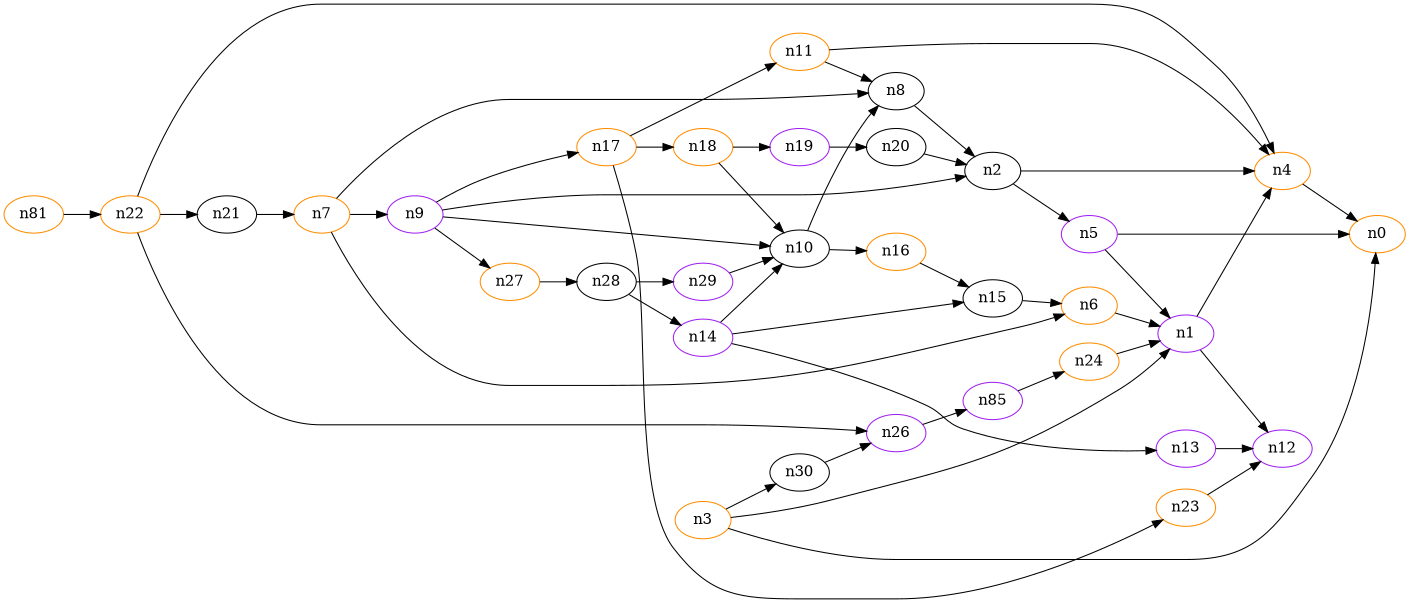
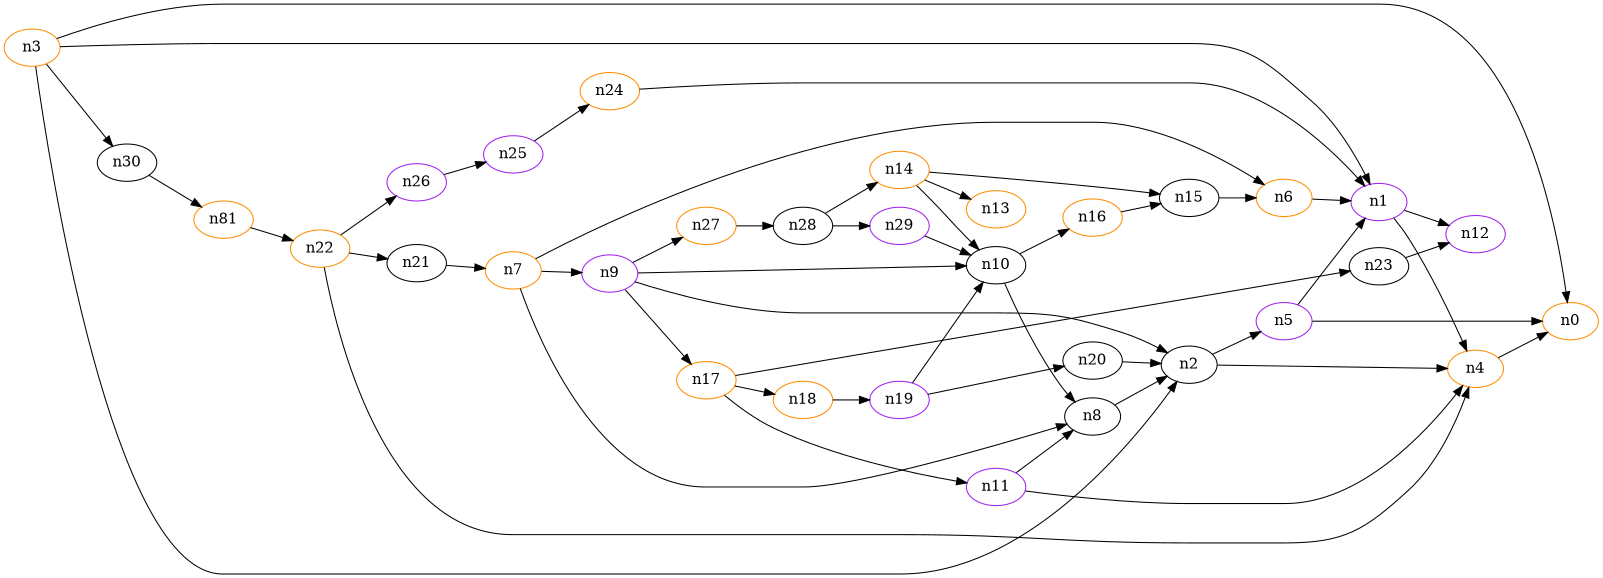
node "n11": color darkorange -> purple
edge "n18" -> "n10": now "n19" -> "n10"
node "n14": color purple -> darkorange
node "n85": label "n85" -> "n25"
node "n13": color purple -> darkorange
edge "n13" -> "n12": removed
edge "n30" -> "n26": now "n30" -> "n81"
node "n23": color darkorange -> black
edge "n3" -> "n2": added
